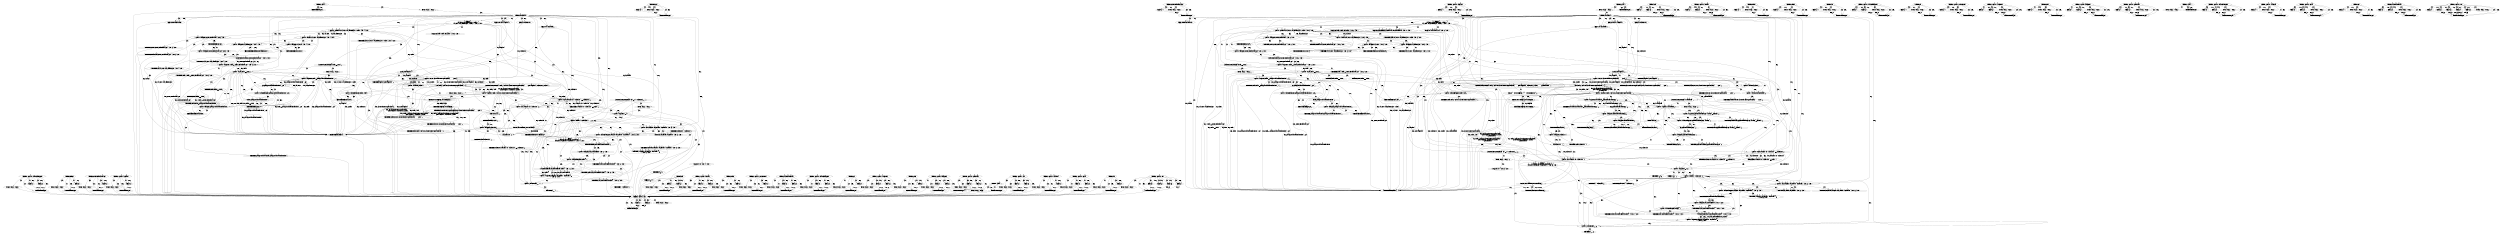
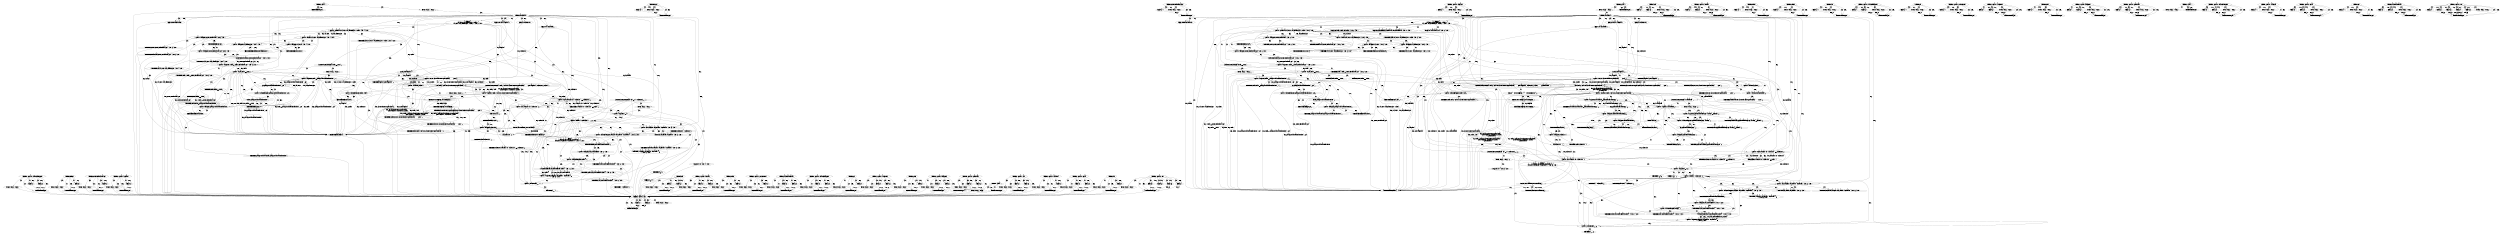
node "<(LOCAL,IPC.Sender* sender: IPC.Sender*)<SUB>5</SUB>>": removed
edge "(<operator>.fieldAccess,channel_handle.name.empty)" -> "(<operator>.fieldAccess,channel_handle.name)": now "(<operator>.fieldAccess,channel_handle.name.empty)" -> "(IDENTIFIER,channel_handle,channel_handle.name.empty())"
edge "(FIELD_IDENTIFIER,empty,empty)" -> "(<operator>.fieldAccess,channel_handle.name.empty)": label "CFG: " -> "NULL: "
edge "(<operator>.fieldAccess,channel_handle.name)" -> "(IDENTIFIER,channel_handle,channel_handle.name.empty())": label "DDG: p1" -> "AST: "
edge "(Get,g_channel_handle_map.Get())" -> "(<operator>.fieldAccess,g_channel_handle_map.Get)": now "(Get,g_channel_handle_map.Get())" -> "(IDENTIFIER,g_channel_handle_map,g_channel_handle_map.Get())"
